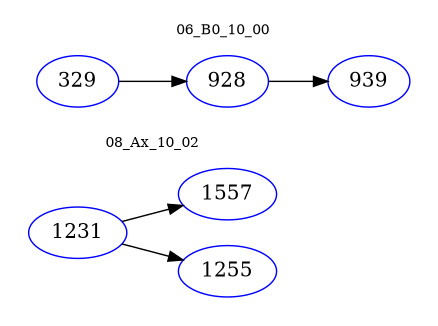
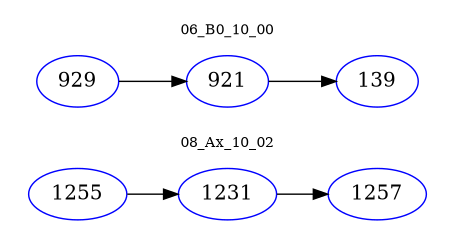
node "329": label "329" -> "929"
node "928": label "928" -> "921"
node "939": label "939" -> "139"
node "1557": label "1557" -> "1257"
edge "1231" -> "1255": reversed
